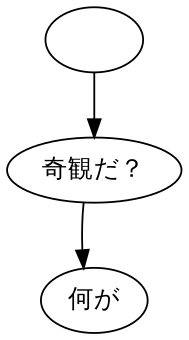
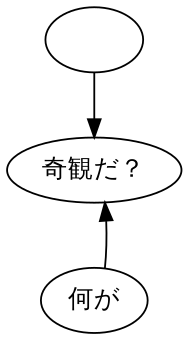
edge "奇観だ？" -> "何が": reversed
